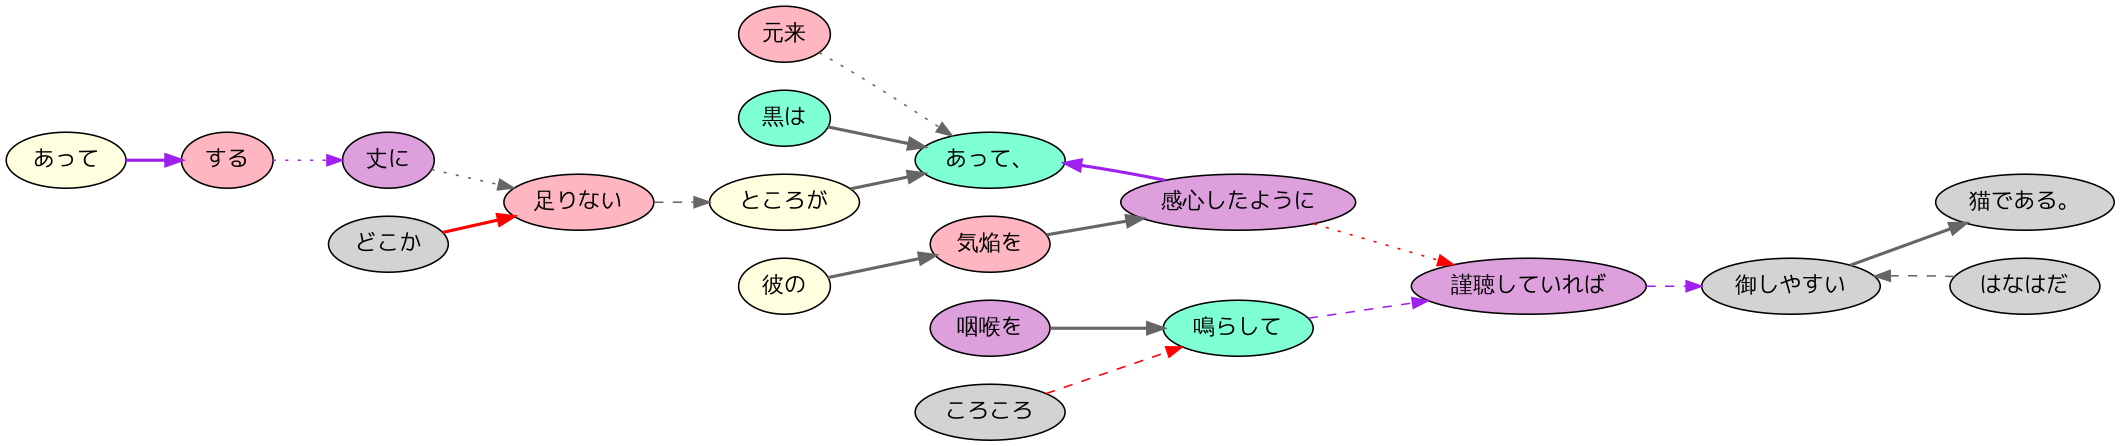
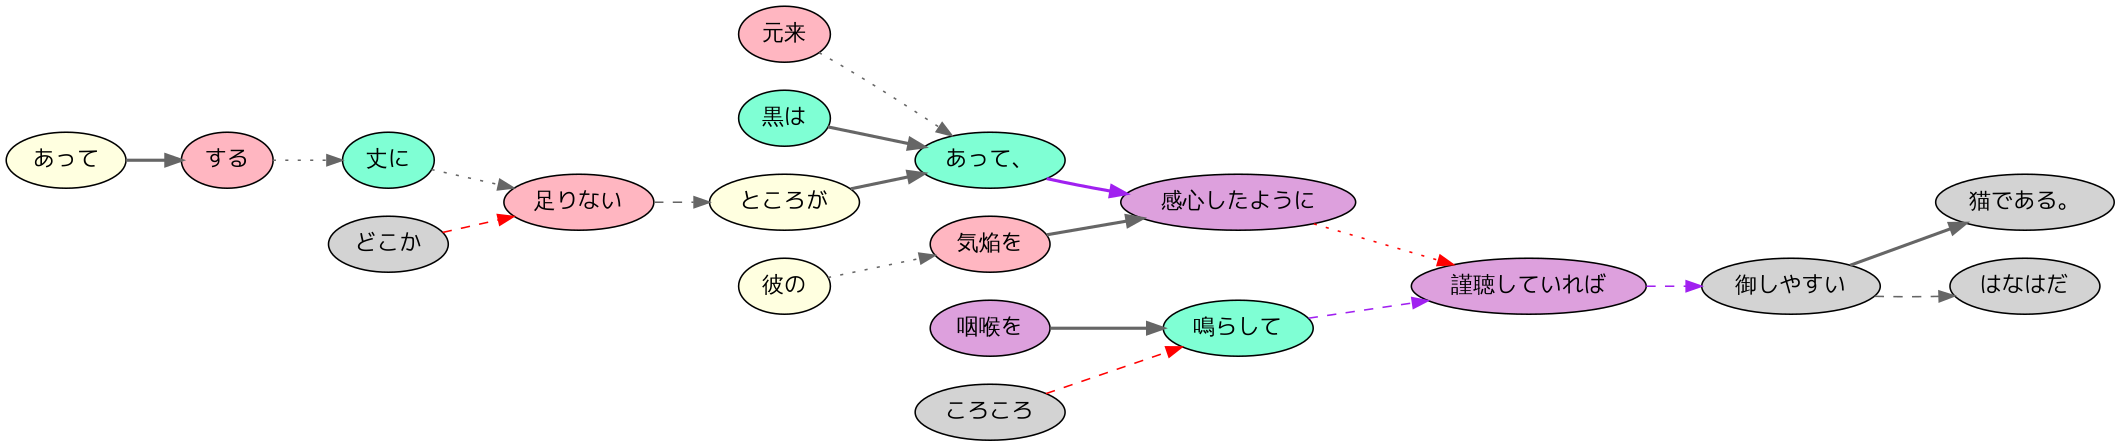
edge "あって" -> "する": color purple -> gray40
edge "する" -> "丈に": color purple -> gray40
node "丈に": fillcolor plum -> aquamarine
edge "感心したように" -> "あって、": reversed
edge "どこか" -> "足りない": style bold -> dashed
edge "彼の" -> "気焔を": style bold -> dotted
edge "はなはだ" -> "御しやすい": reversed
